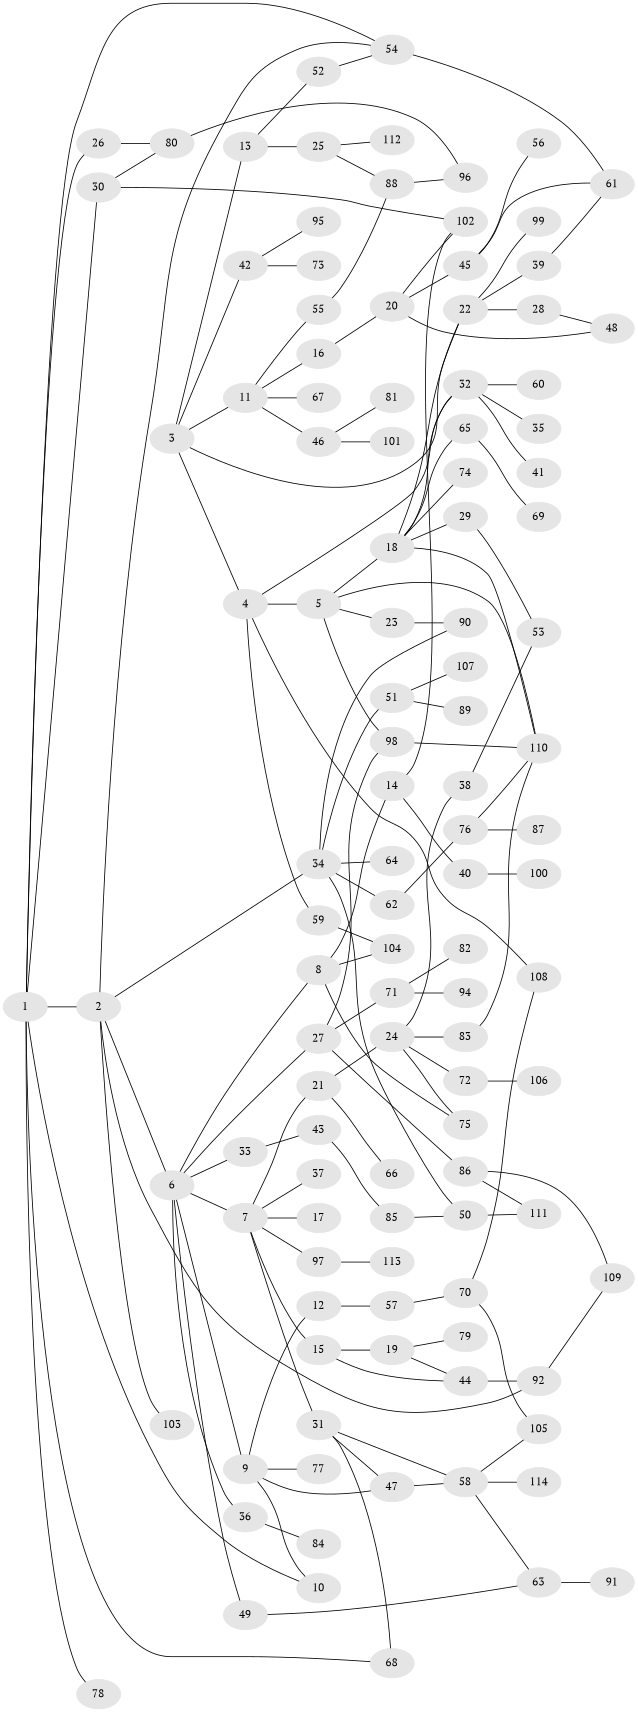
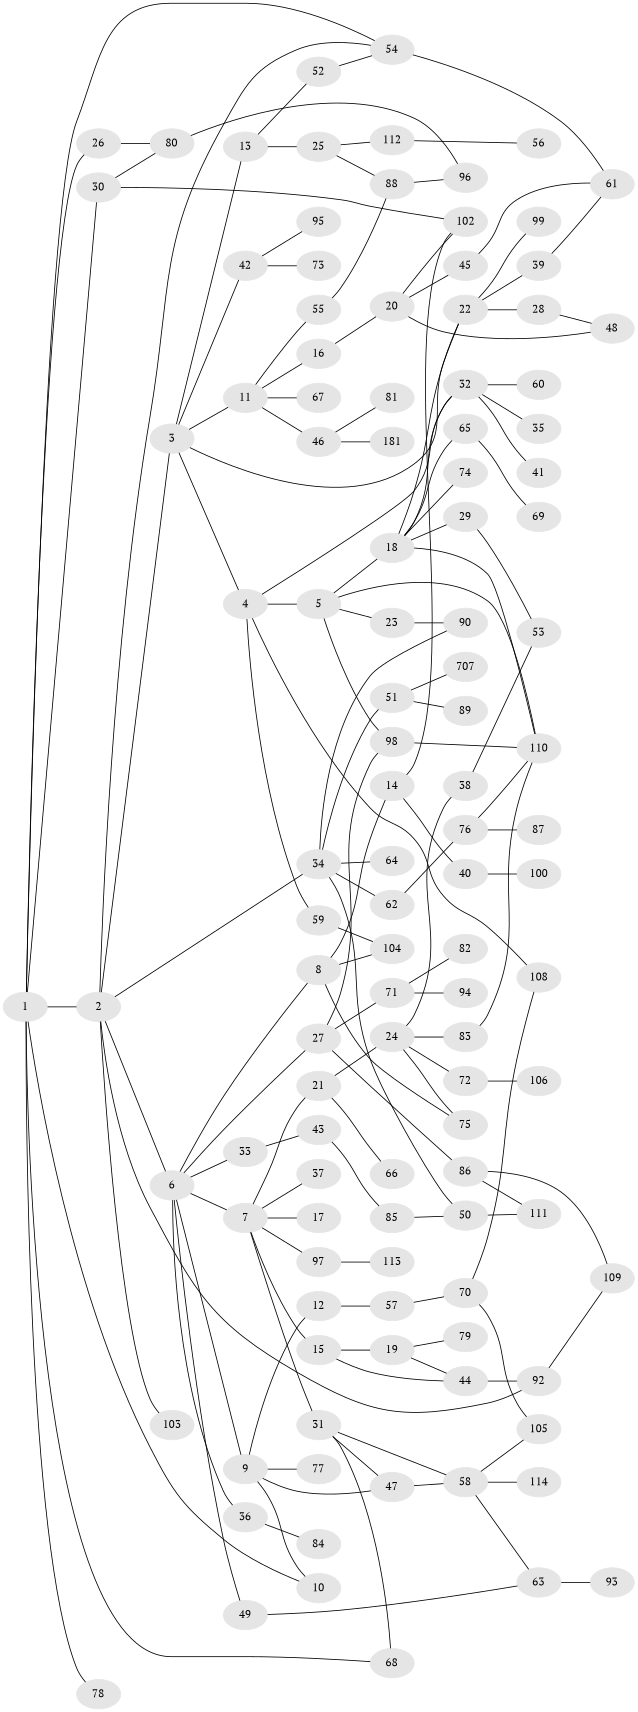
edge "56" -- "45": now "56" -- "112"
node "101": label "101" -> "181"
node "107": label "107" -> "707"
edge "3" -- "2": added
node "91": label "91" -> "93"
